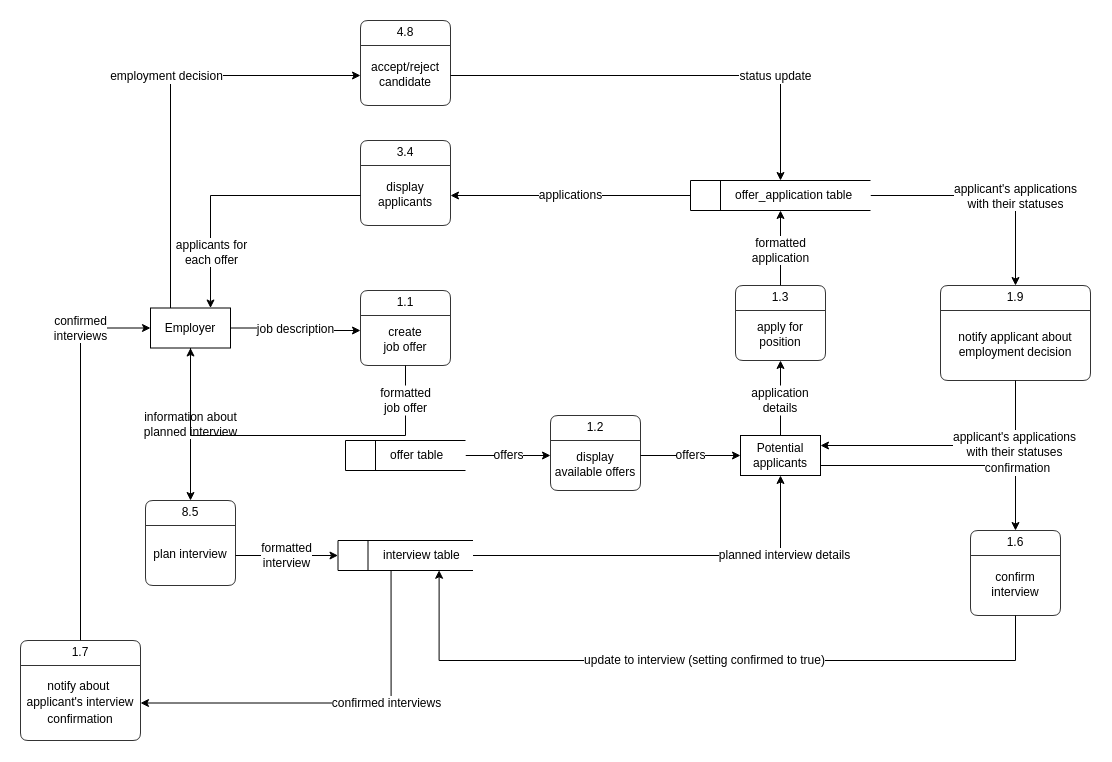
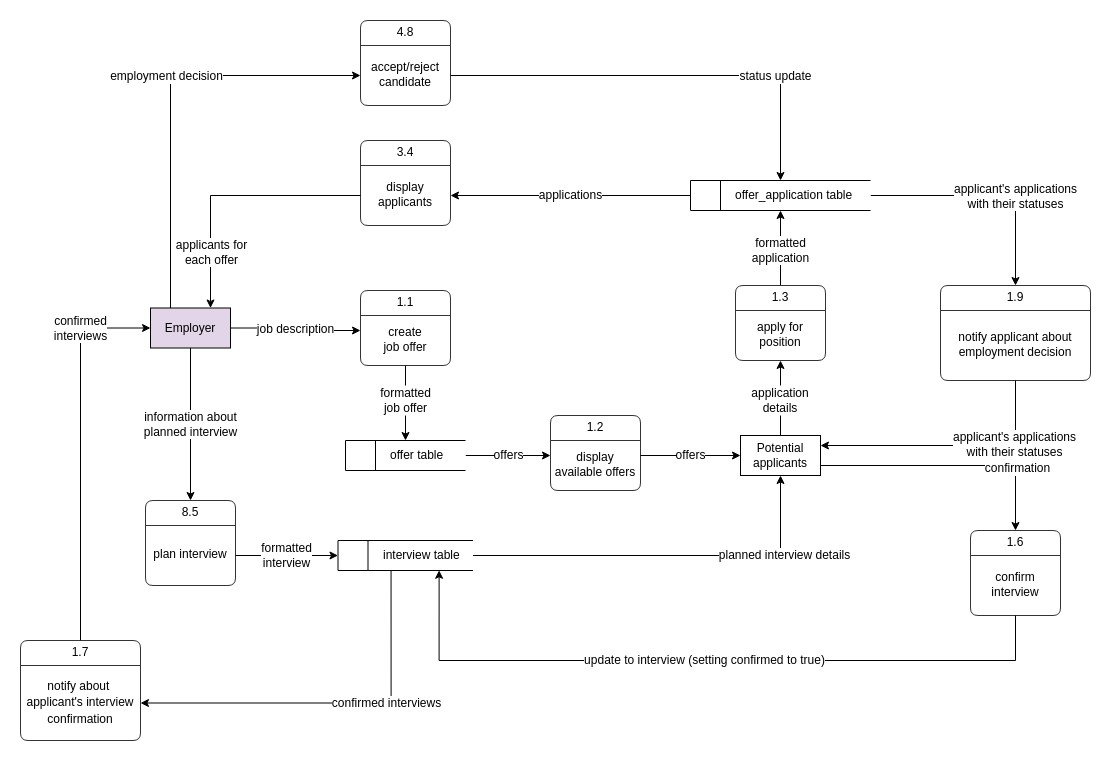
node "Employer": fillcolor #ffffff -> #e1d5e7
edge "formatted job offer" -> "Employer": now "formatted job offer" -> "offer table"
